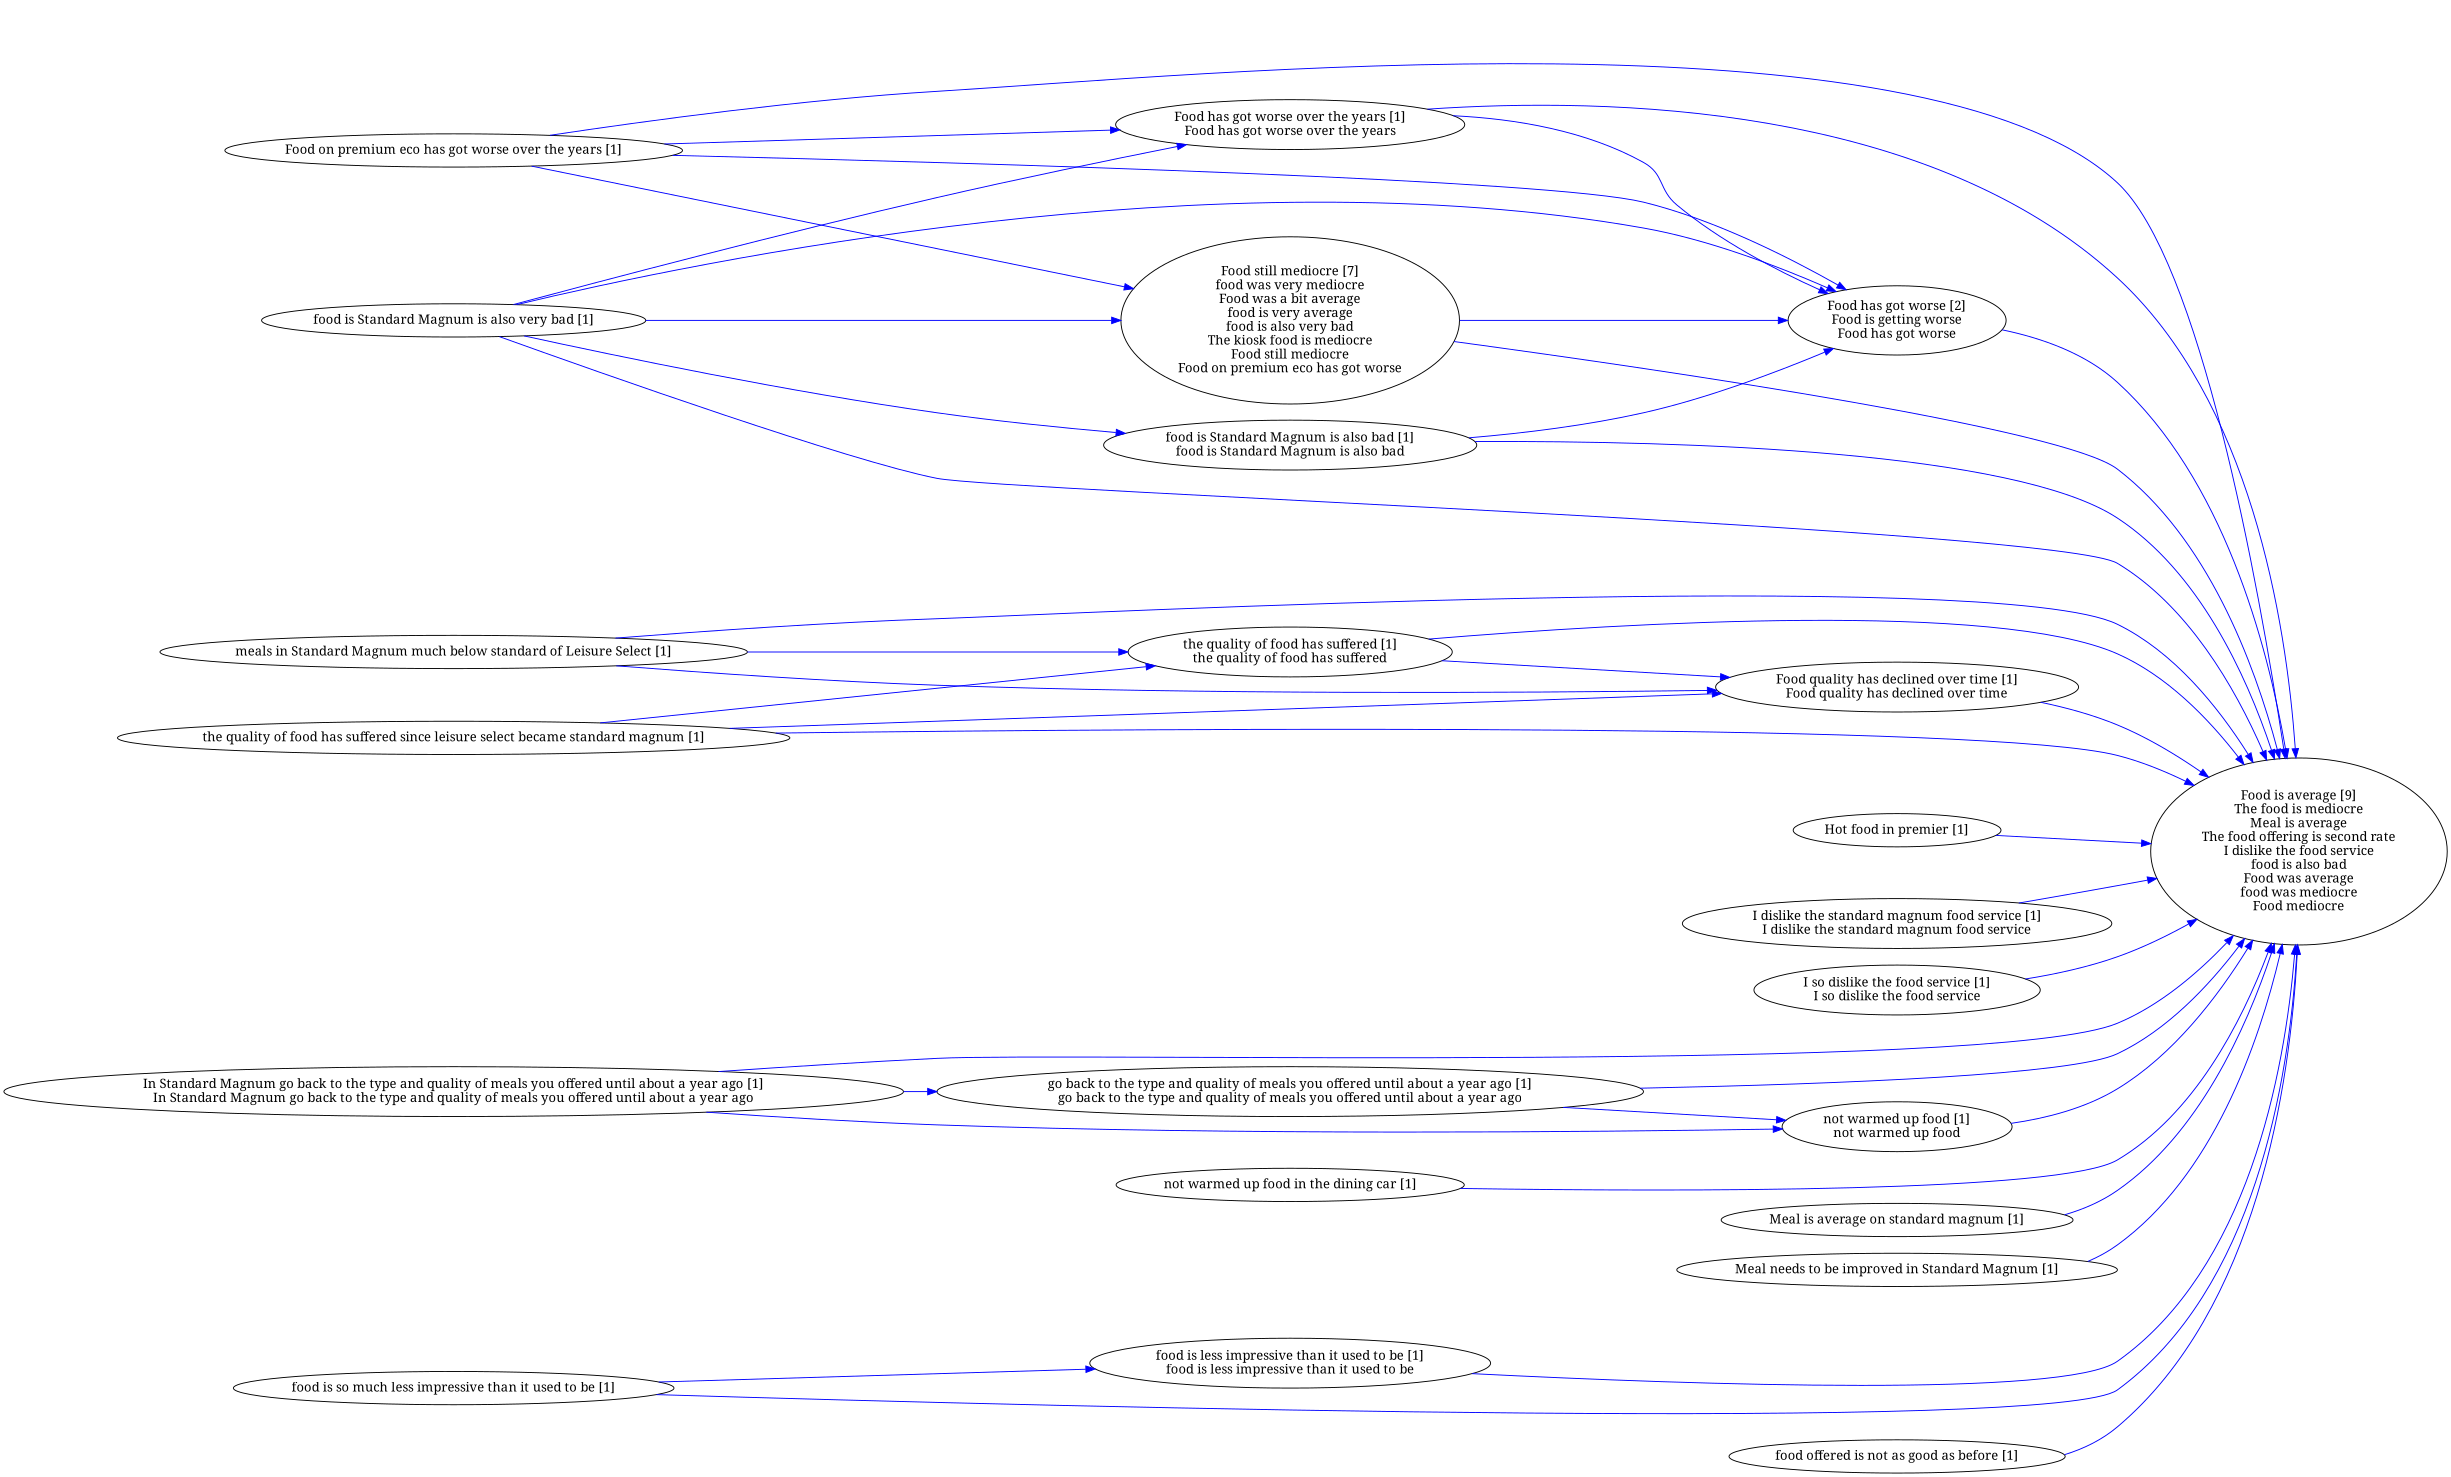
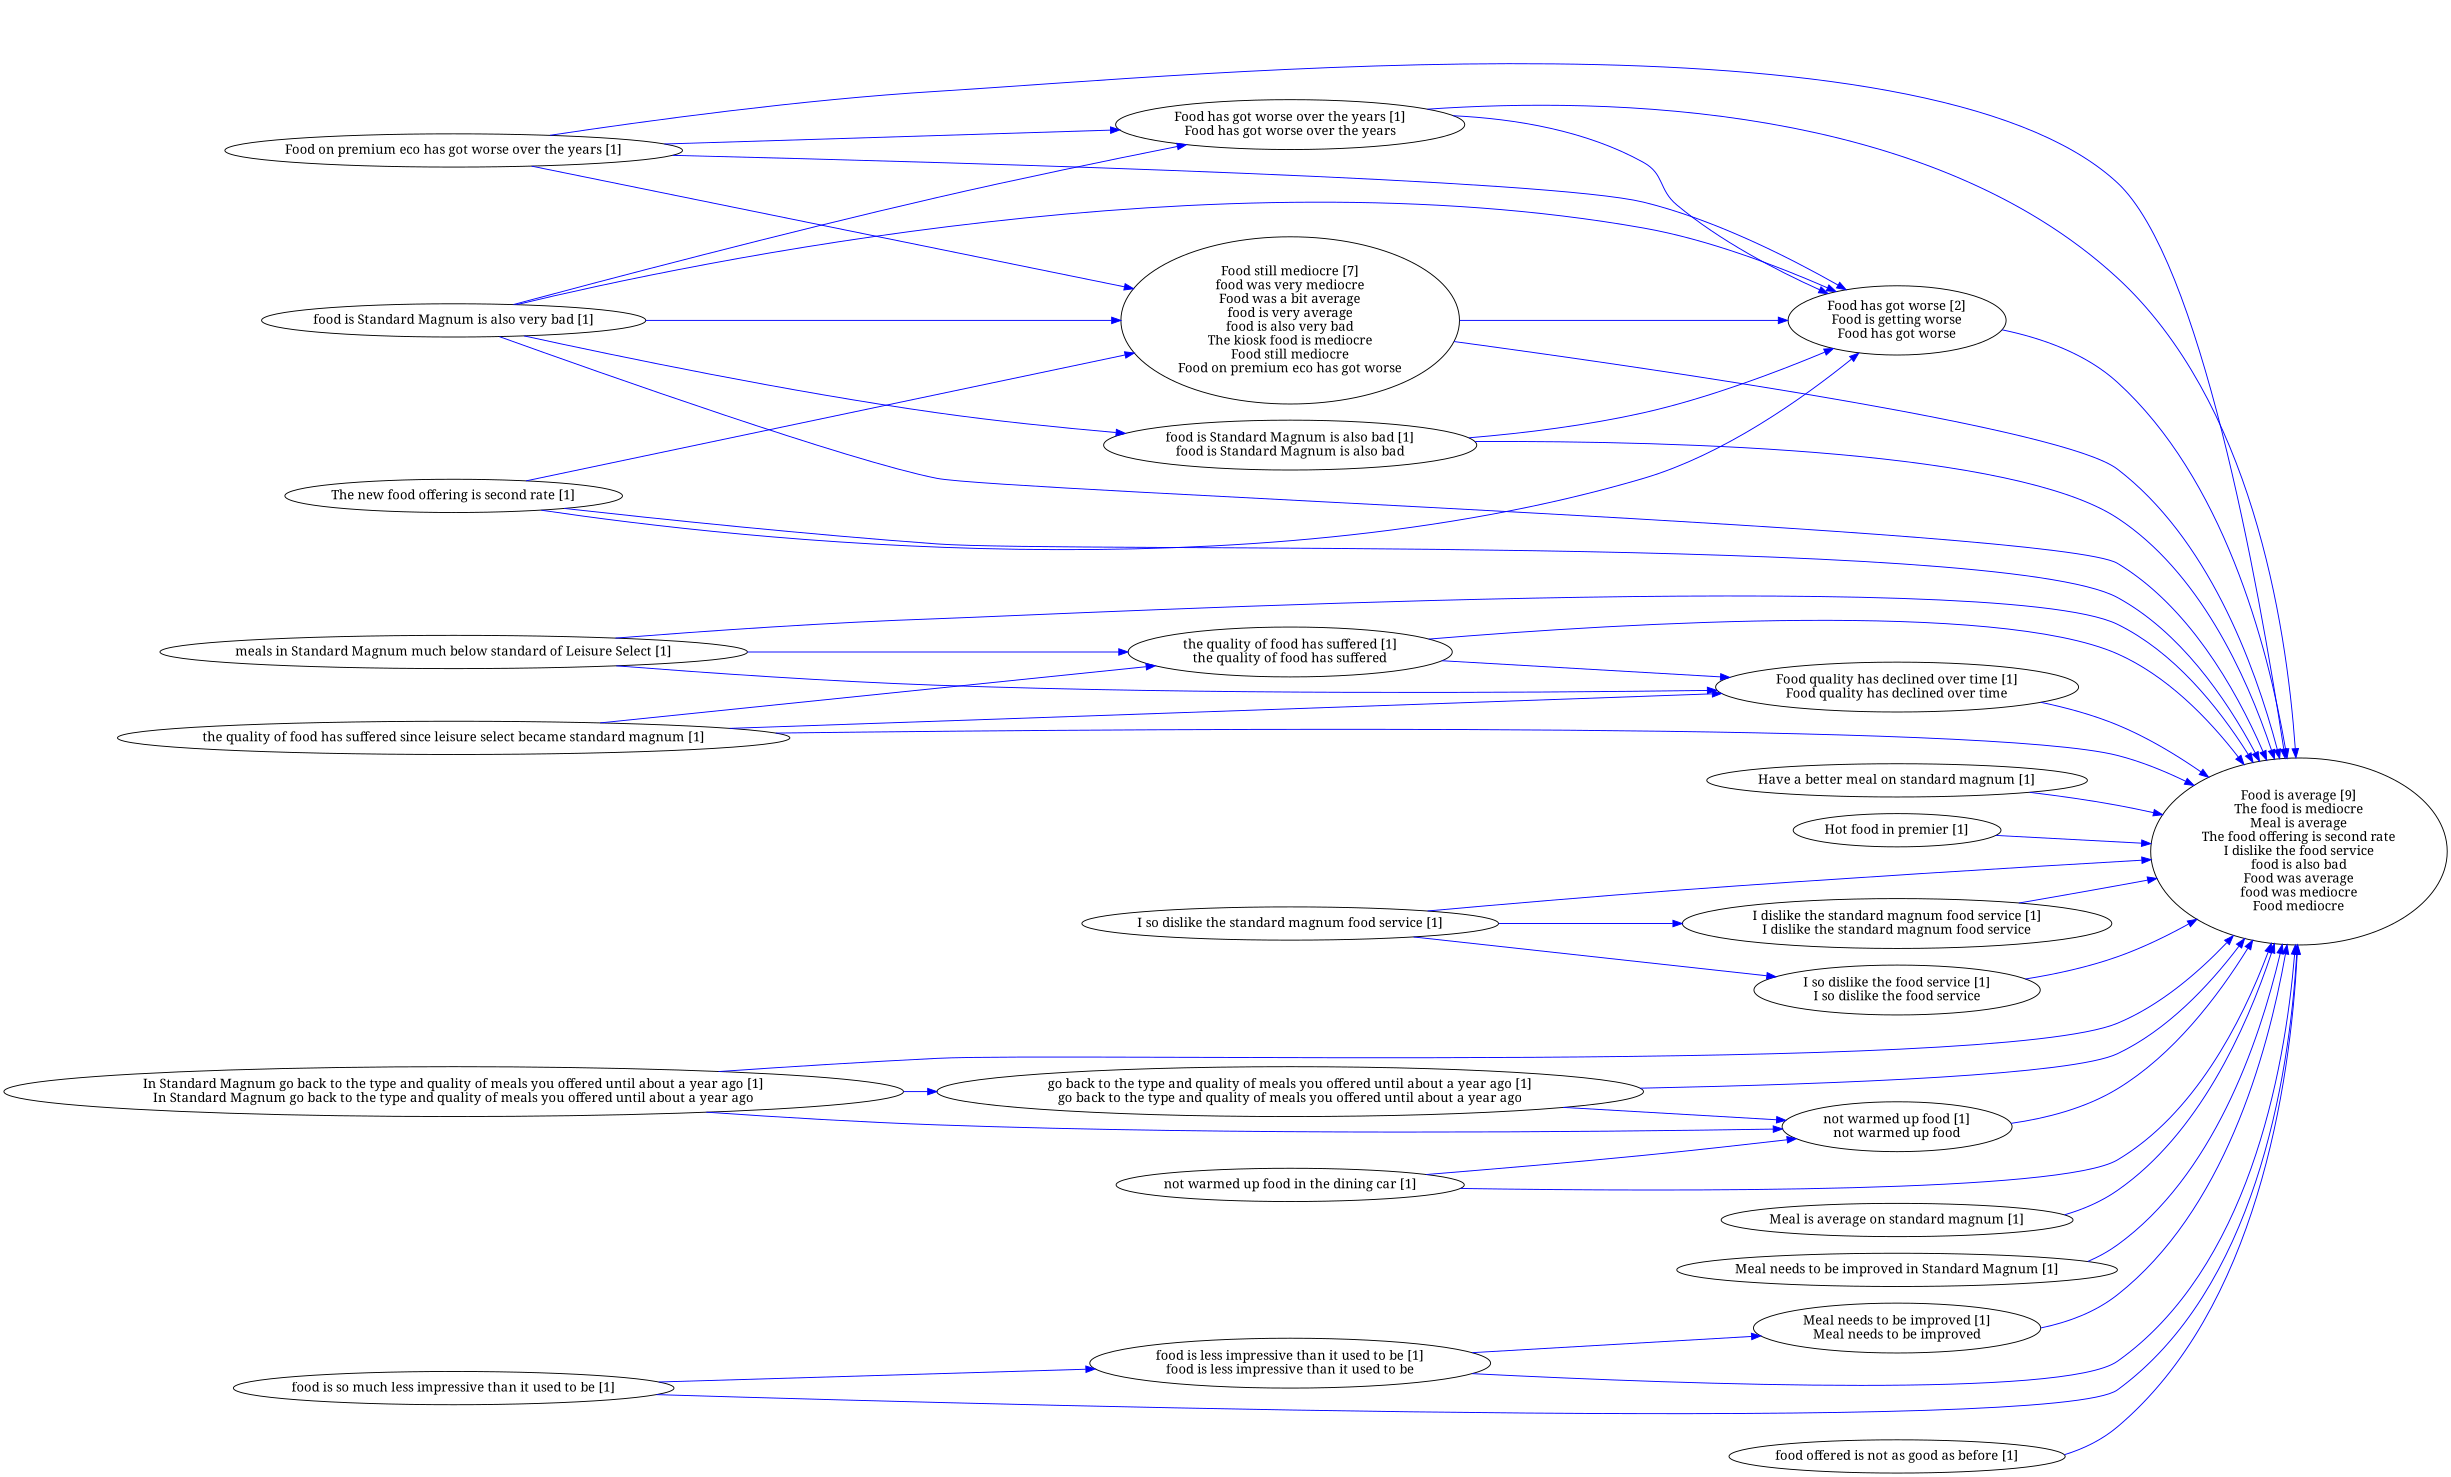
node "The new food offering is second rate [1]": added
node "Have a better meal on standard magnum [1]": added
node "I so dislike the standard magnum food service [1]": added
edge "not warmed up food in the dining car [1]" -> "not warmed up food [1] not warmed up food": added
node "Meal needs to be improved [1] Meal needs to be improved": added
